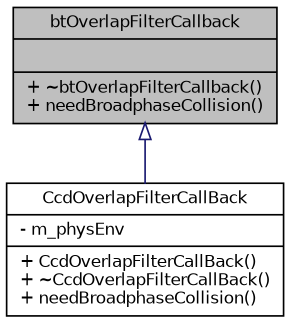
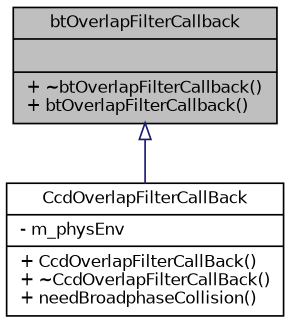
node "btOverlapFilterCallback": text "+ needBroadphaseCollision()" -> "+ btOverlapFilterCallback()"
